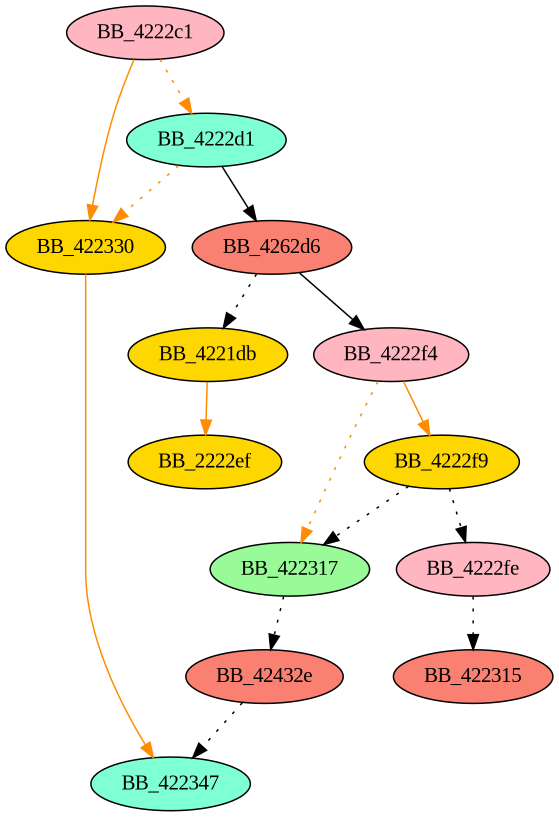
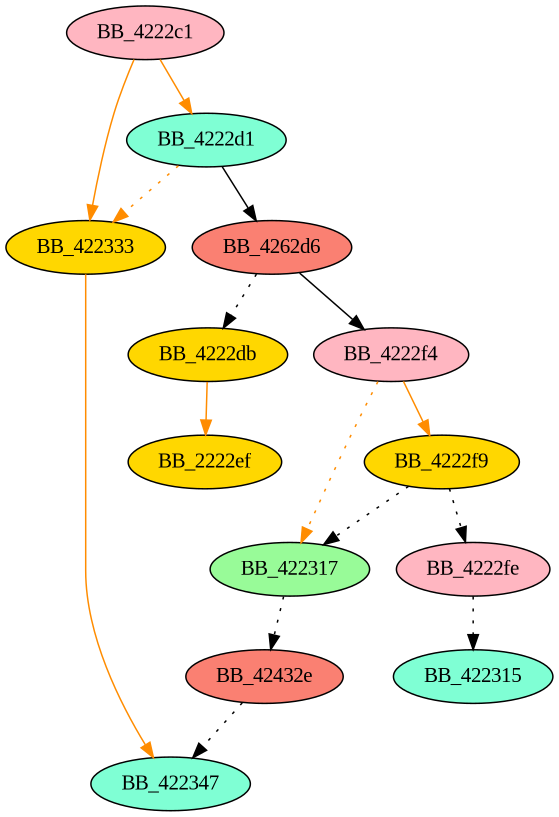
edge "BB_4222c1" -> "BB_4222d1": style dotted -> solid
node "BB_422330": label "BB_422330" -> "BB_422333"
node "BB_4221db": label "BB_4221db" -> "BB_4222db"
node "BB_422315": fillcolor salmon -> aquamarine
